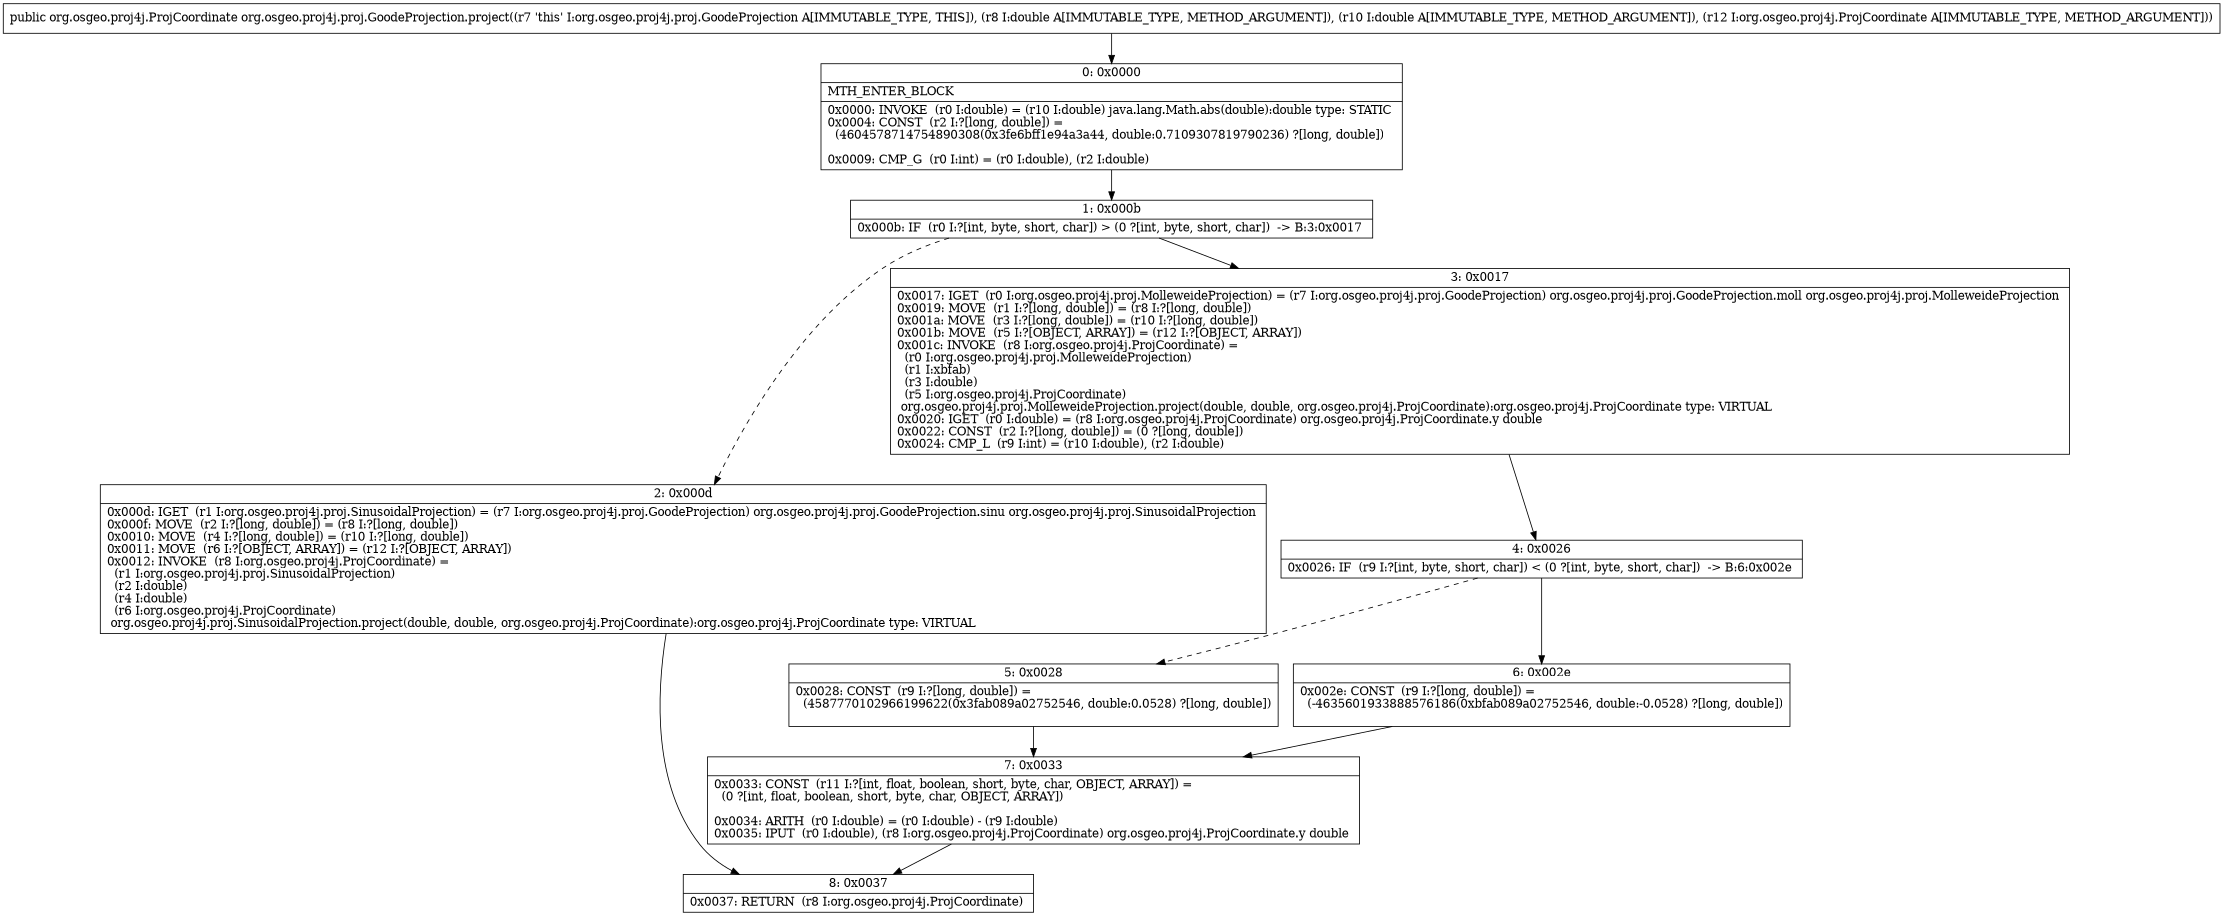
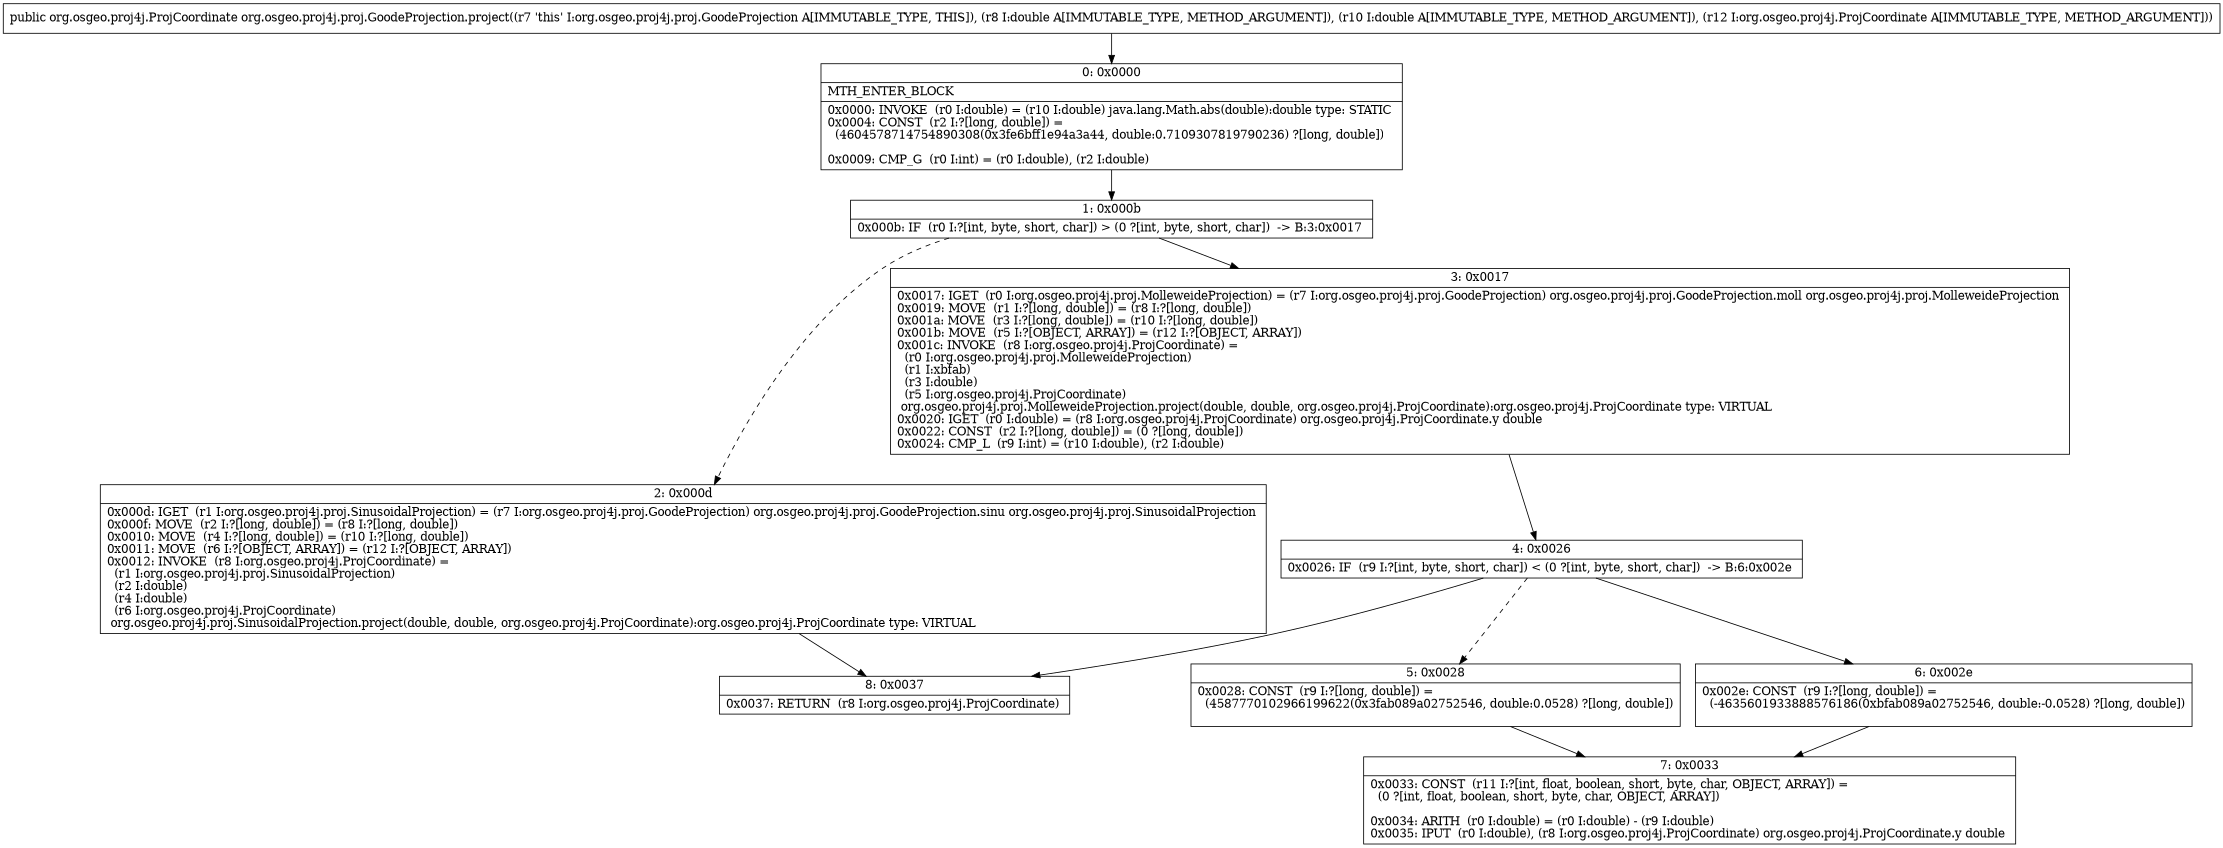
edge "7: 0x0033" -> "8: 0x0037": now "4: 0x0026" -> "8: 0x0037"
